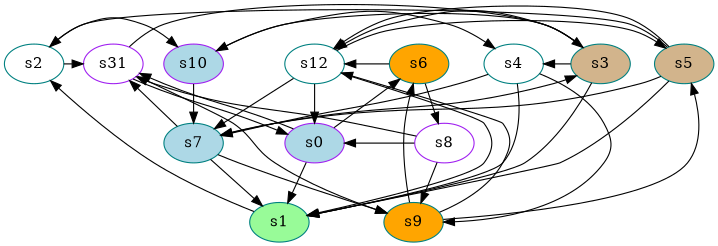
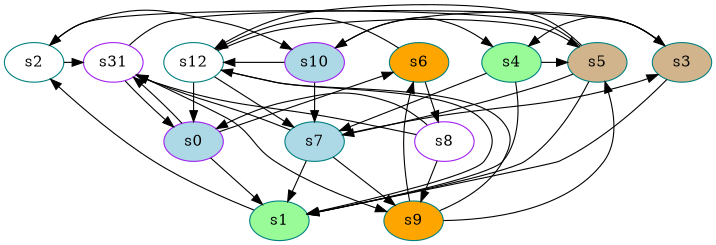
edge "s3" -> "s12": now "s10" -> "s12"
node "s4": fillcolor white -> palegreen
edge "s4" -> "s9": now "s4" -> "s5"
